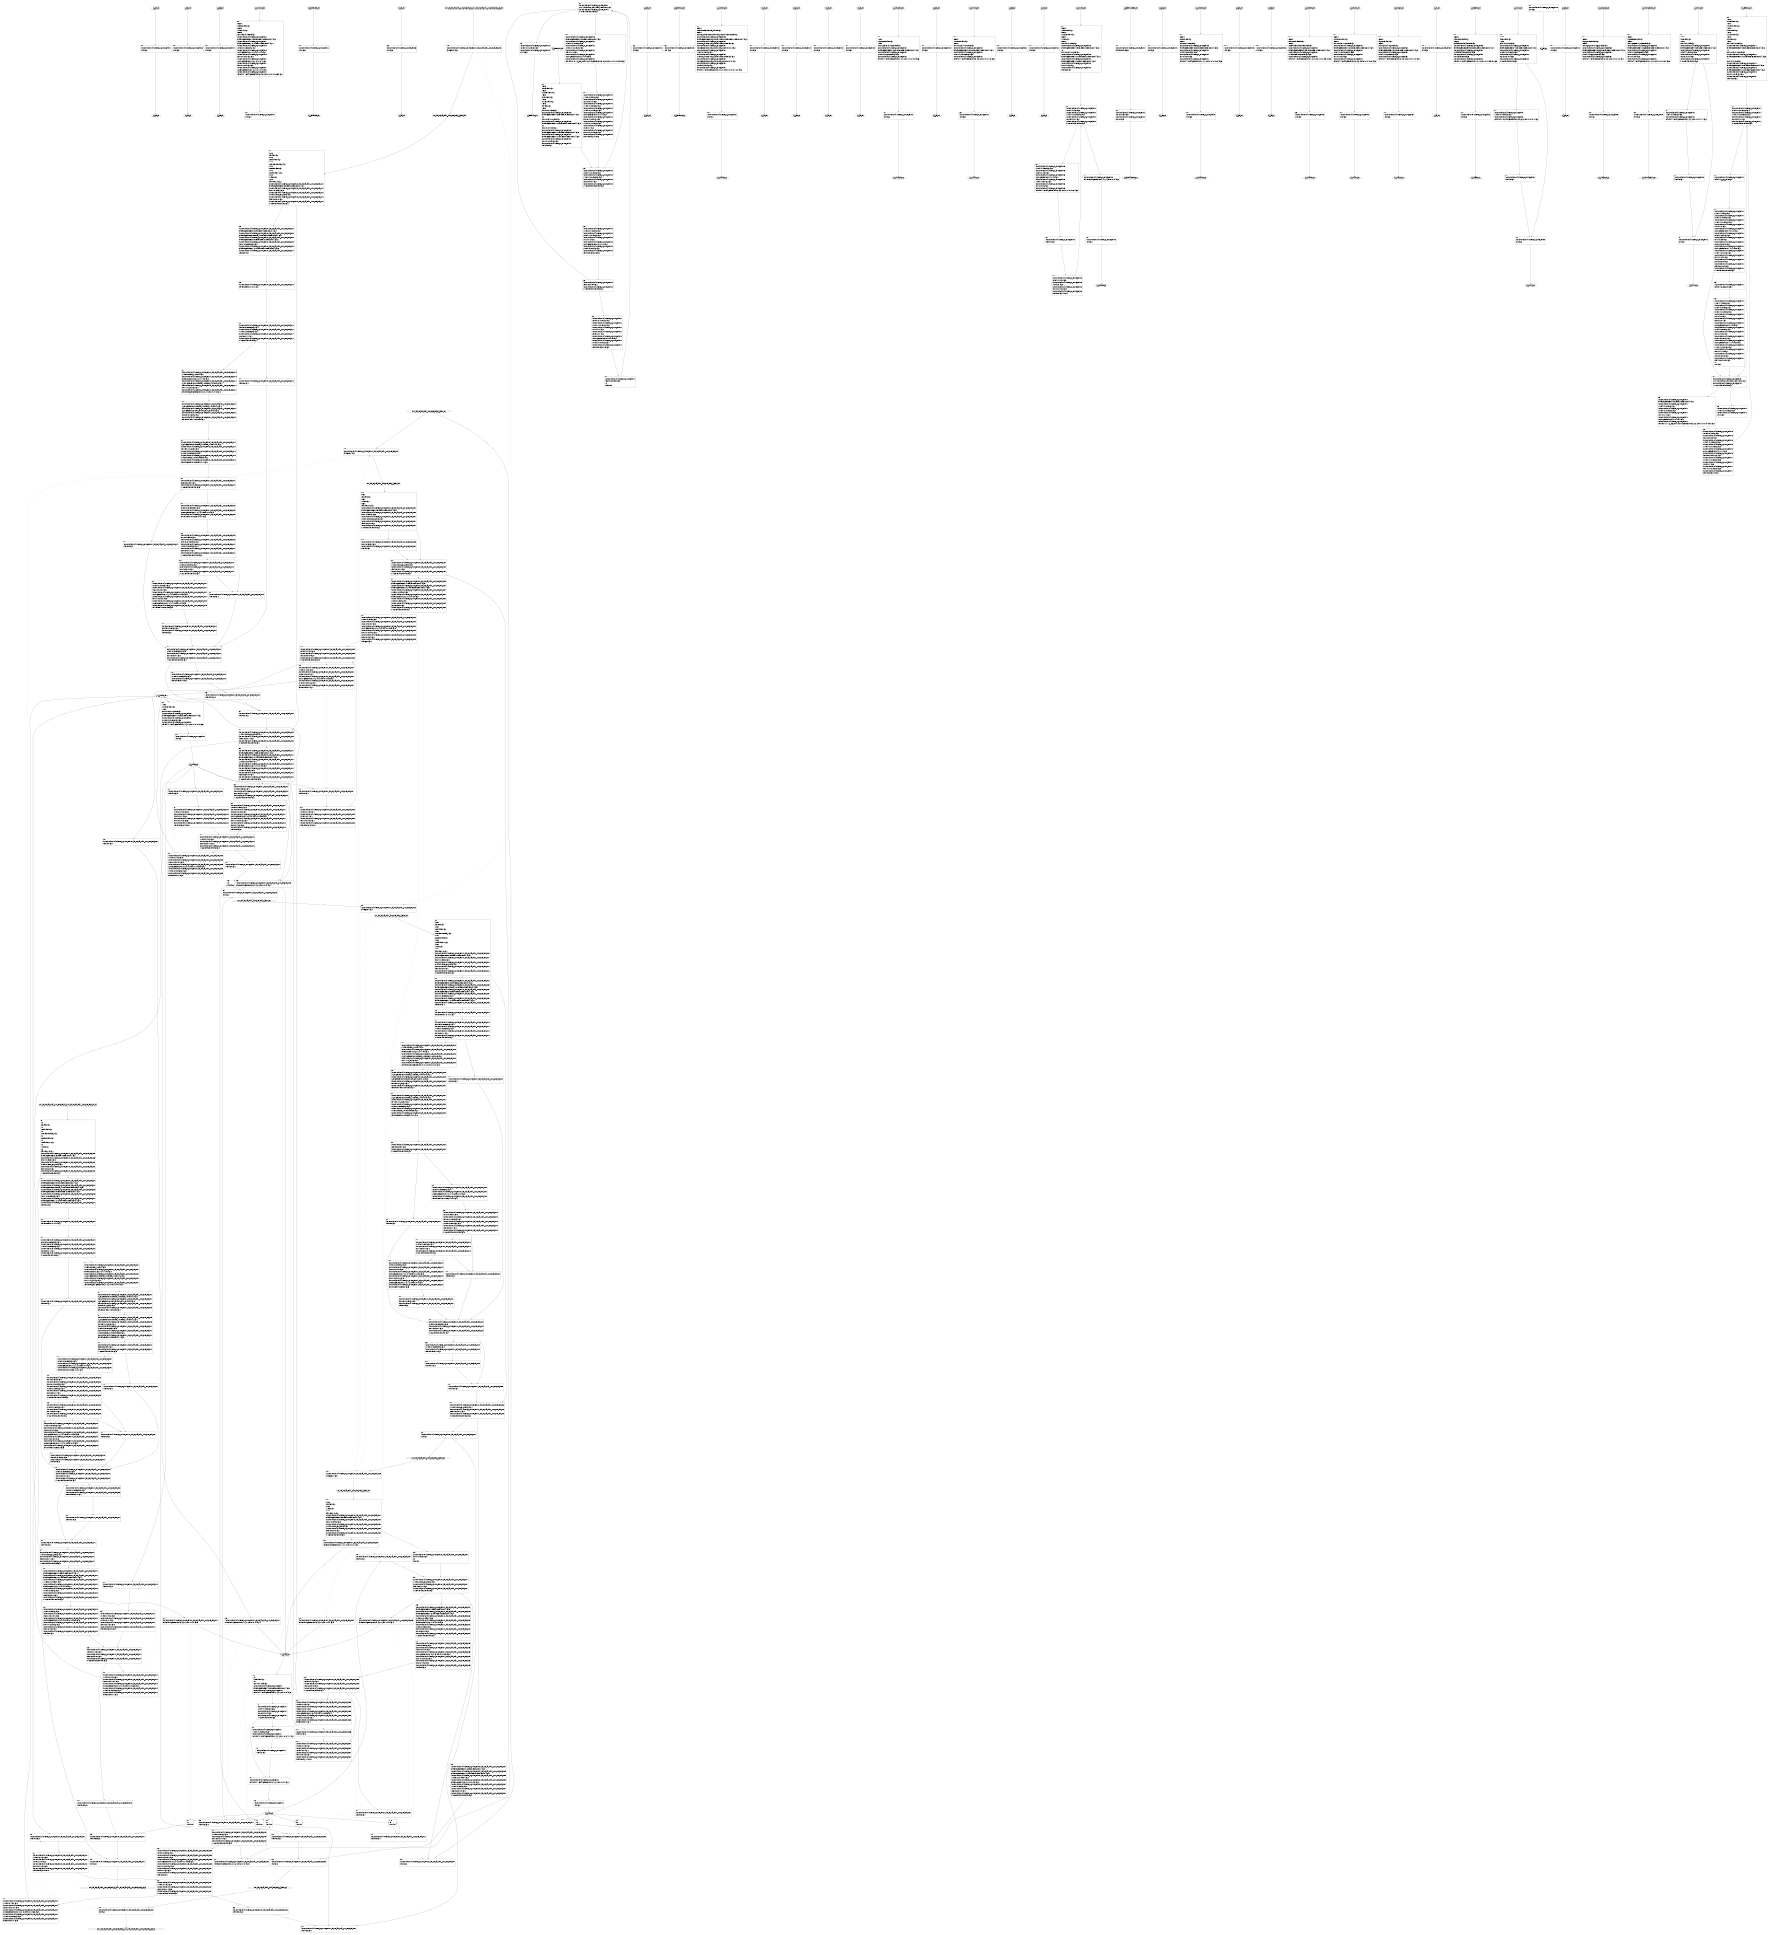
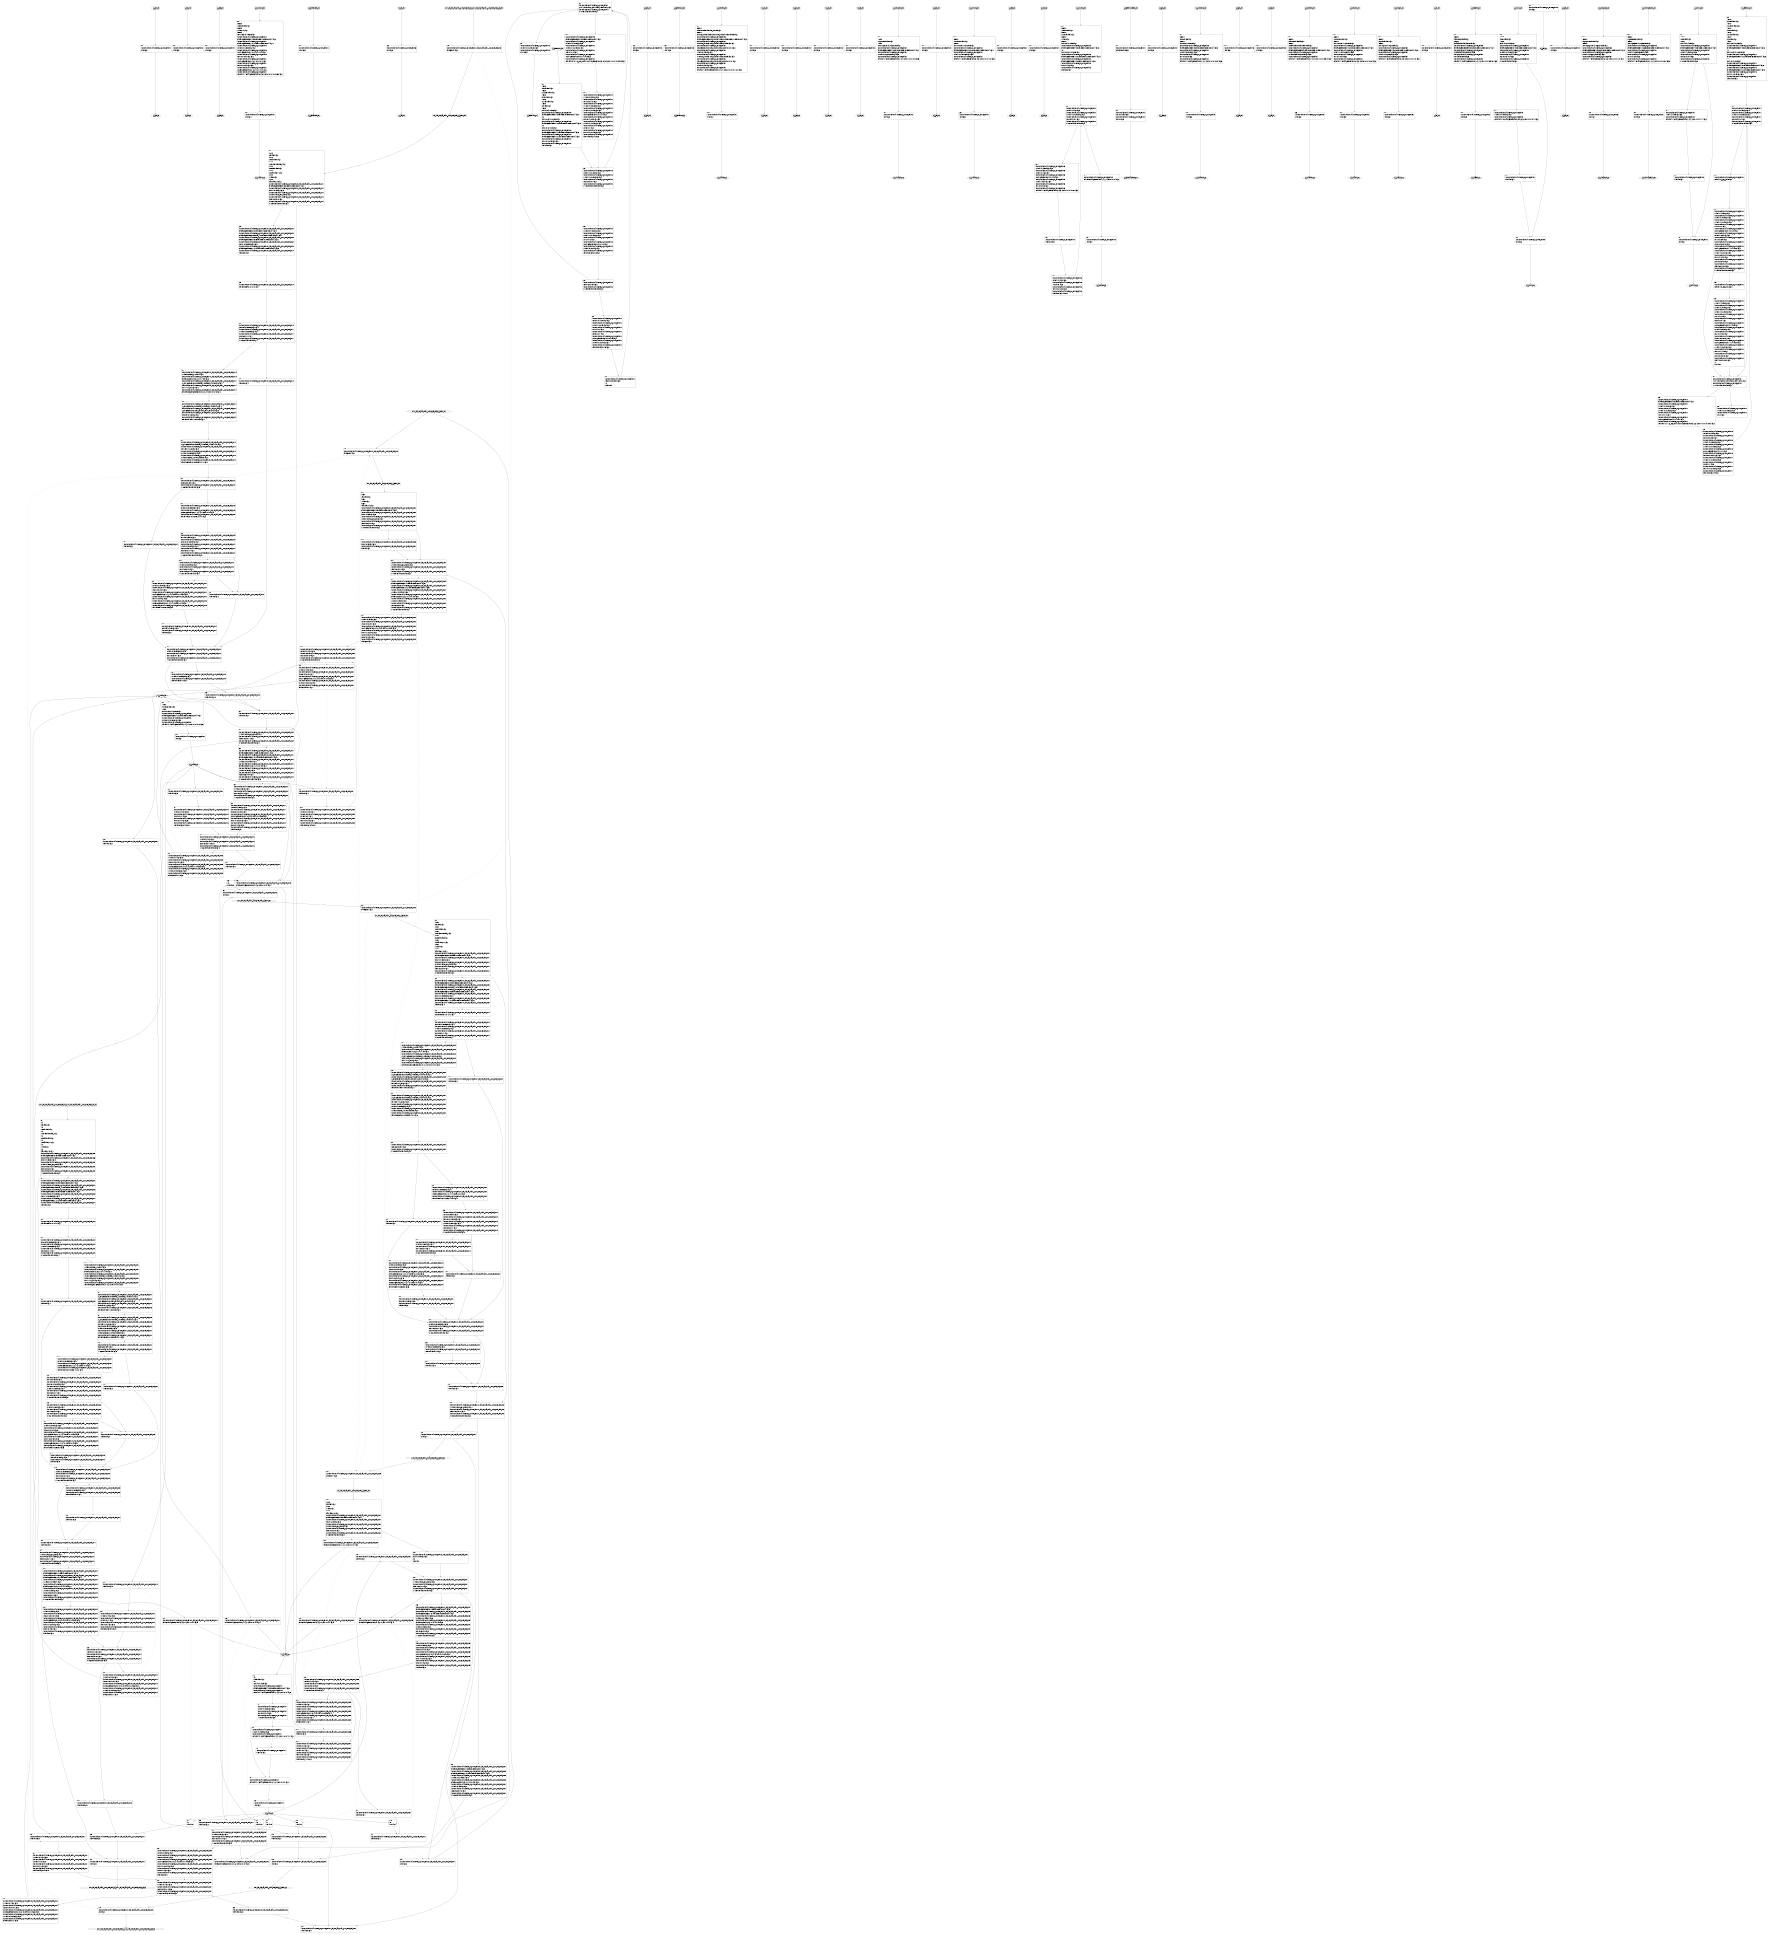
node "{io_ll_printWcharLine_end}": added
node "BB132:": text "call void @goodG2B1(), !dbg !75" -> "call void @start2B1(), !dbg !75"
